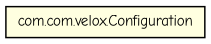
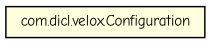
node "com.com.velox.Configuration": label "com.com.velox.Configuration" -> "com.dicl.velox.Configuration"
